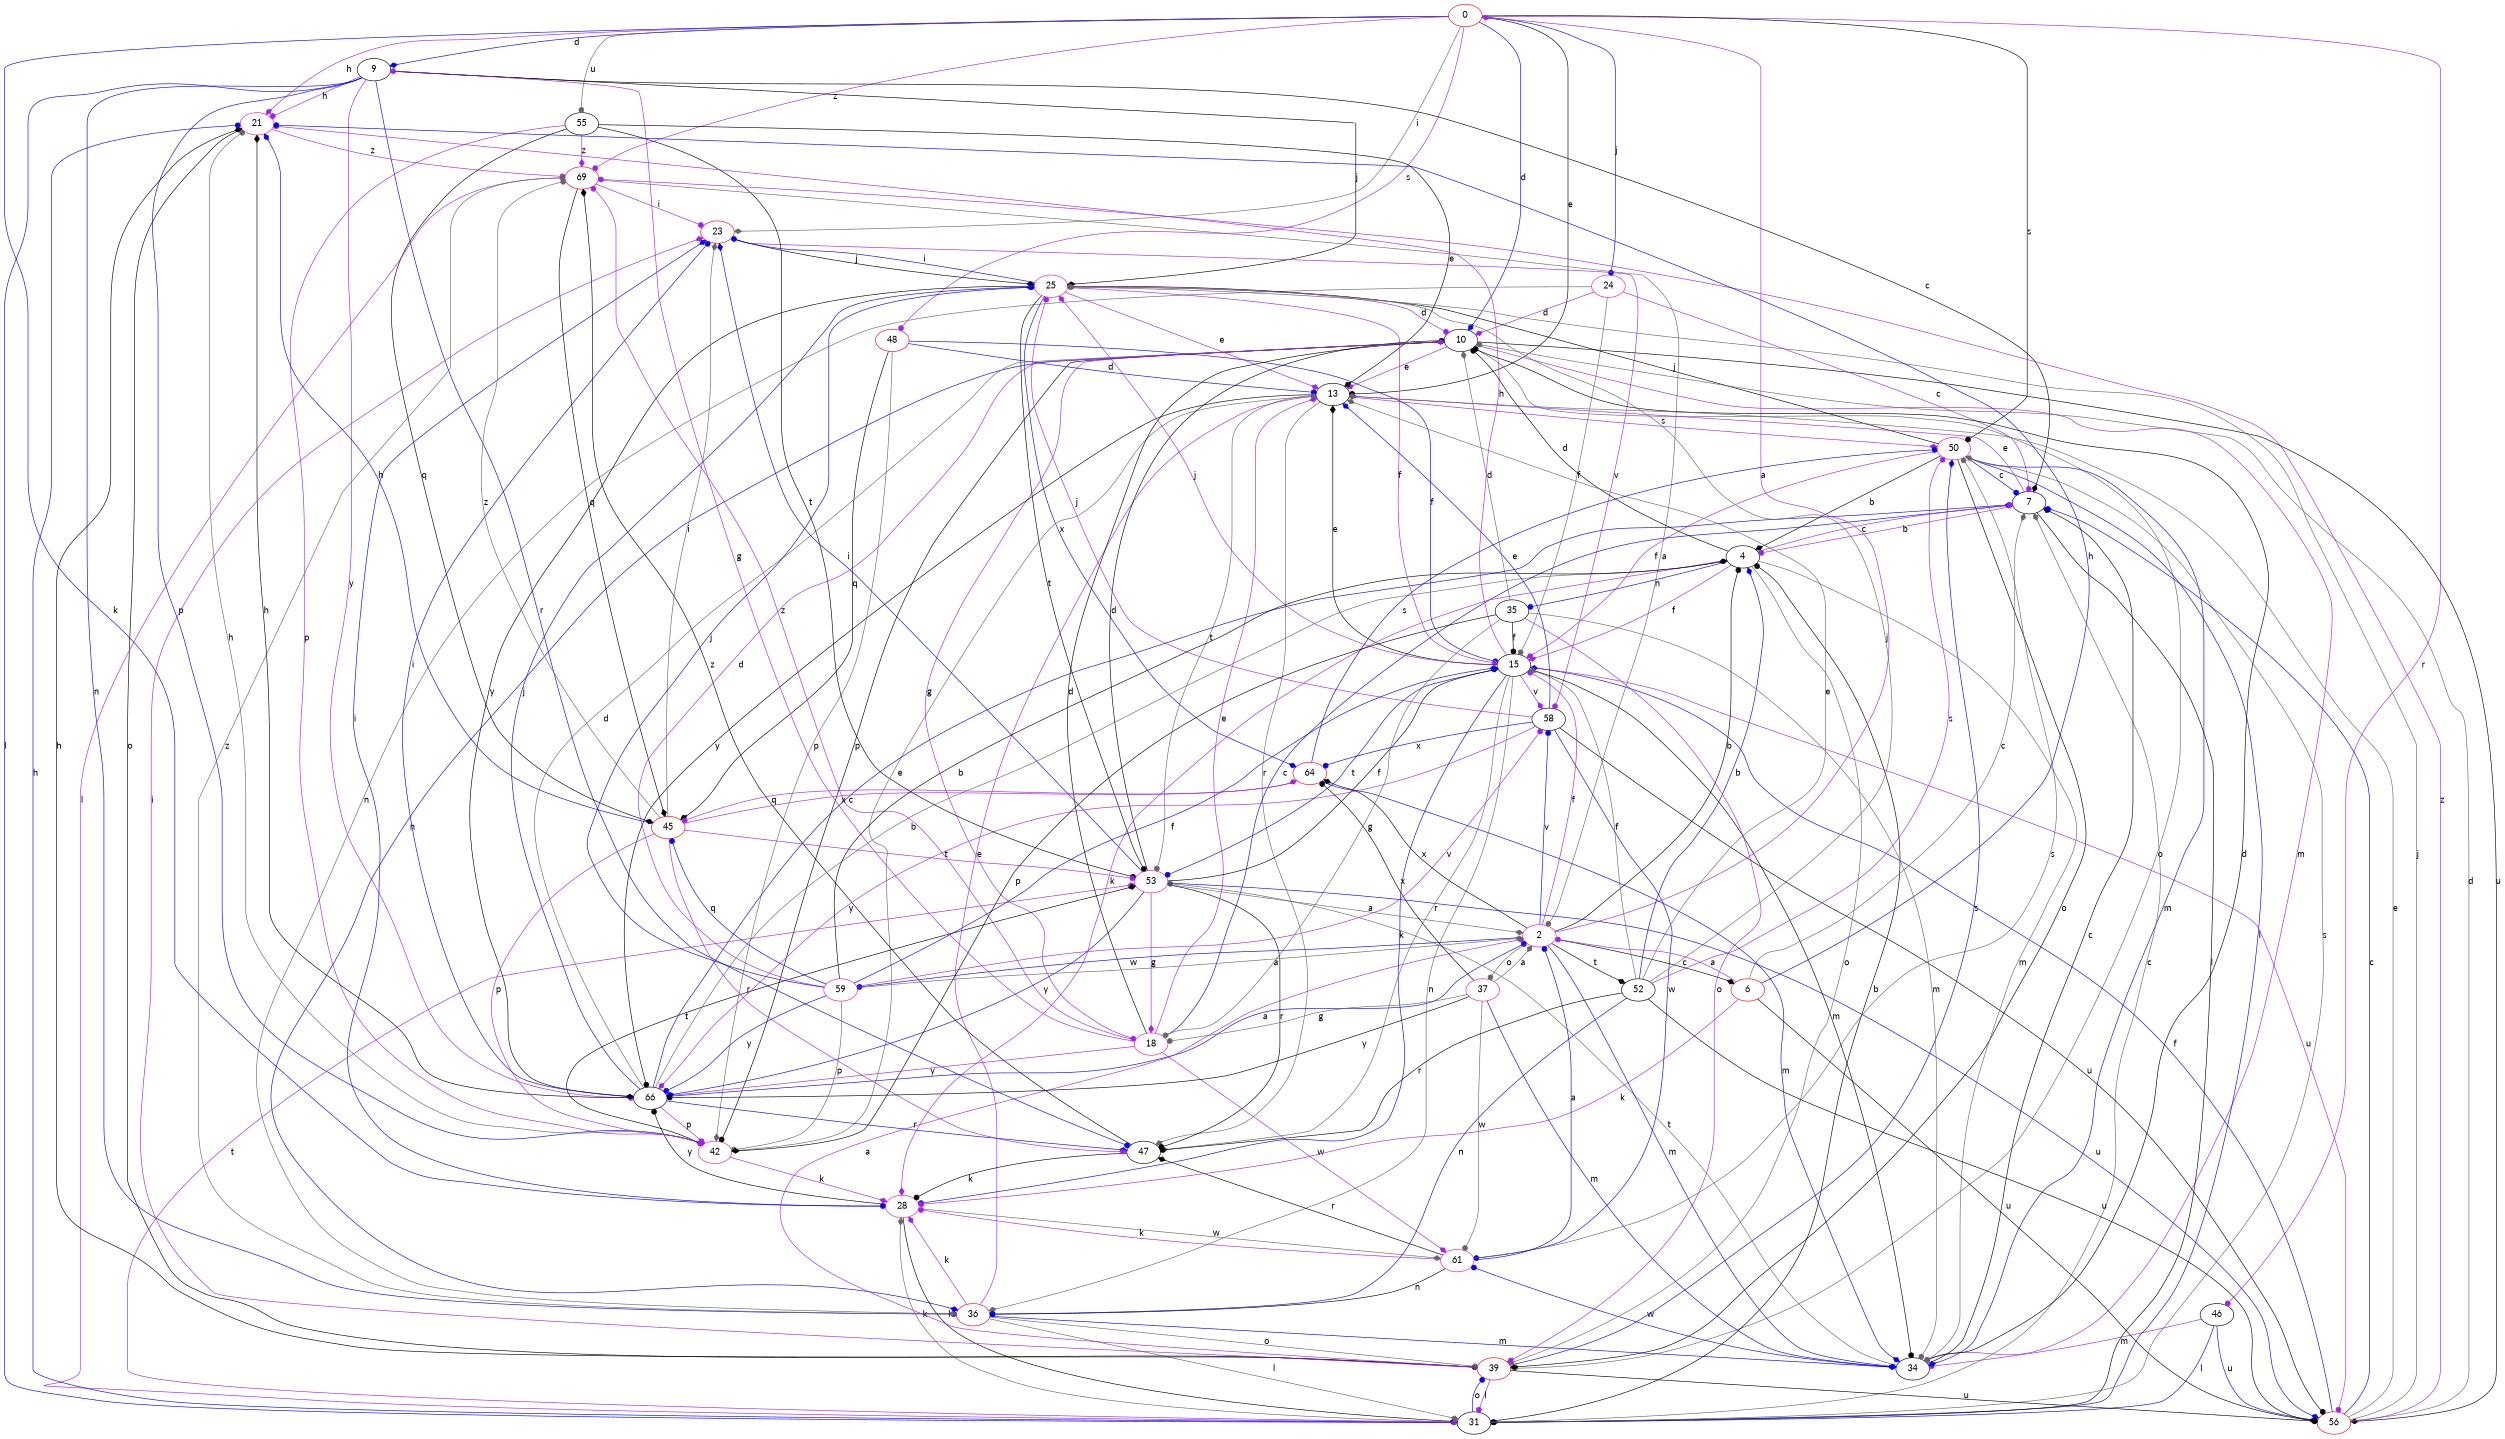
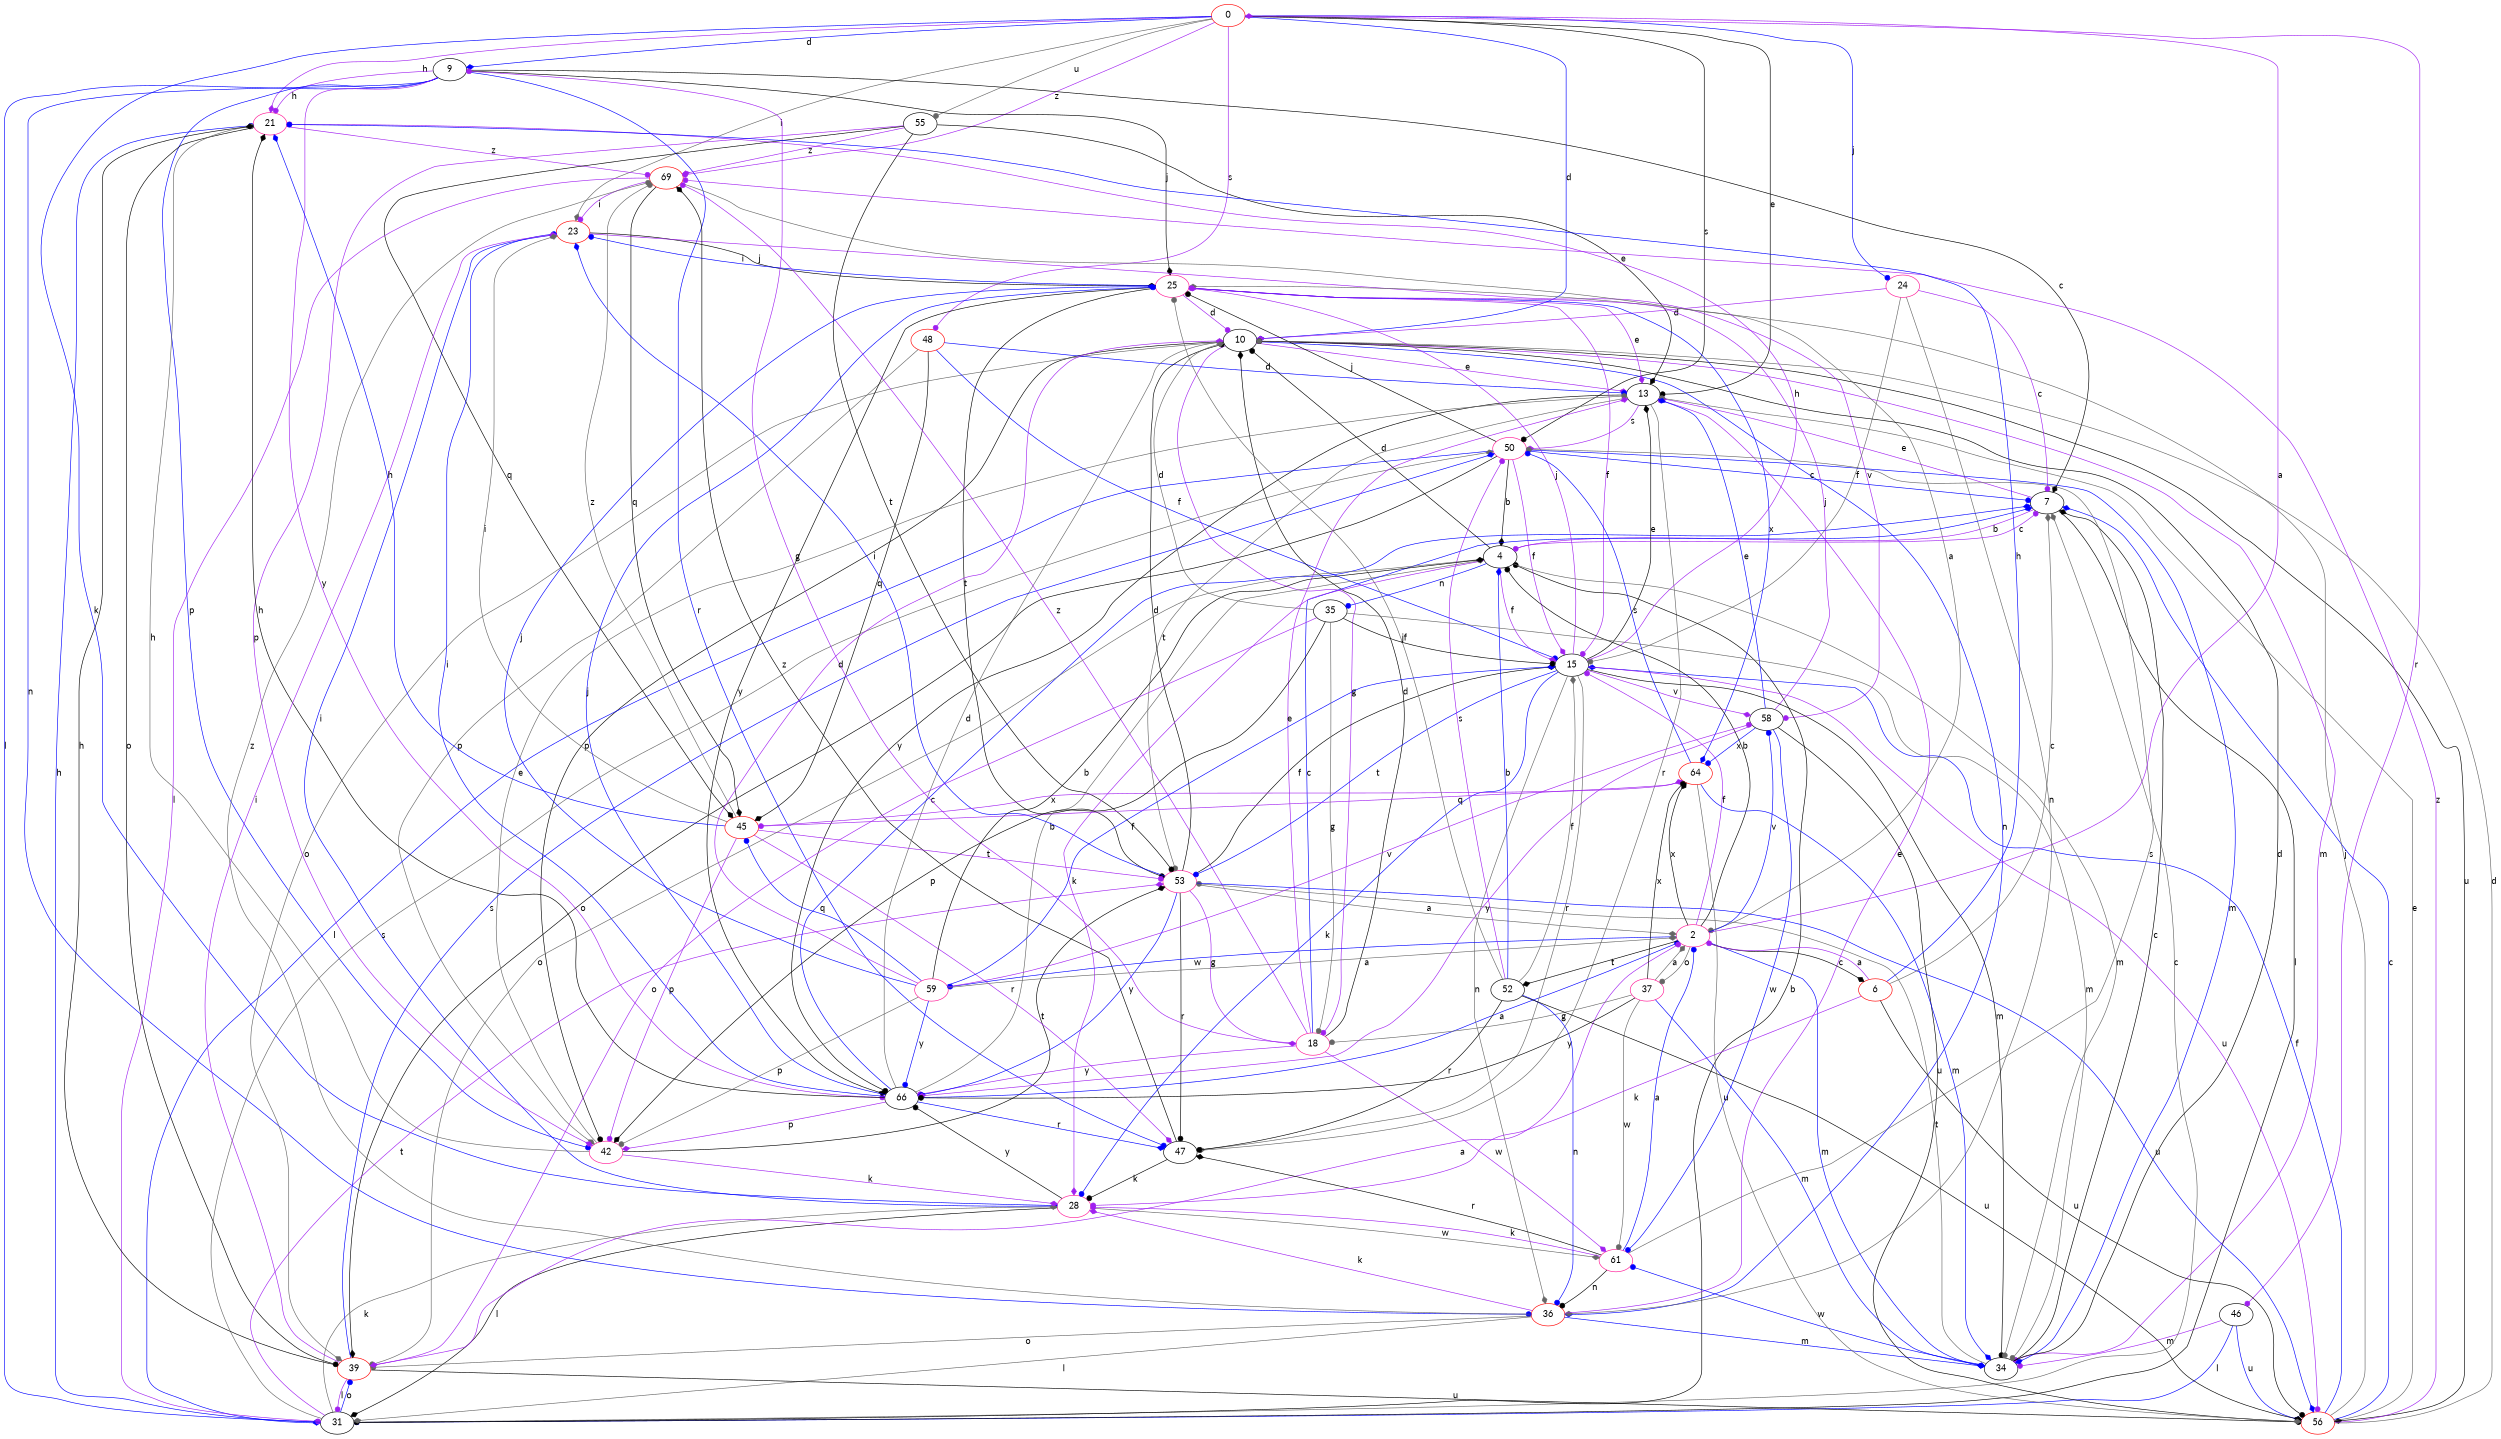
edge "52" -> "13": removed, label "e"
edge "64" -> "56": added, label "u"
